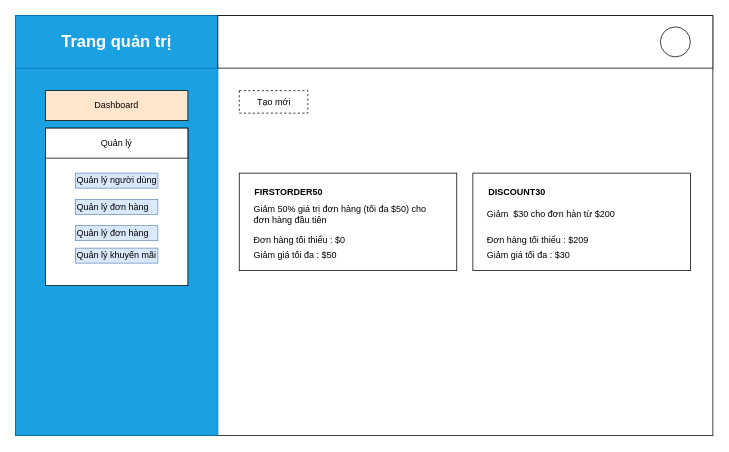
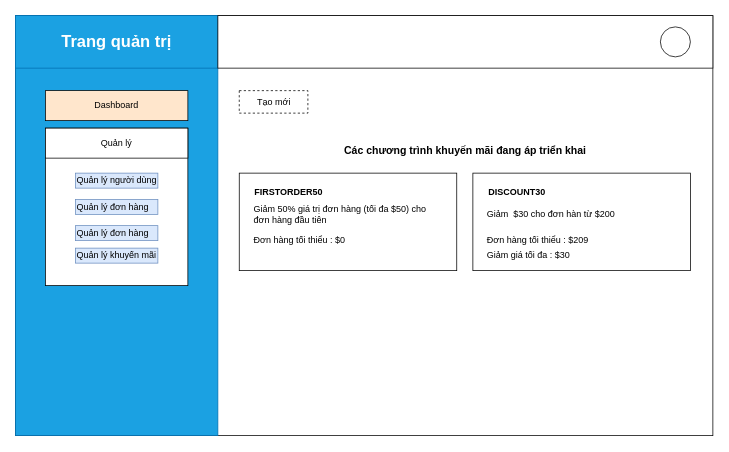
node "Các chương trình khuyến mãi đang áp triển khai": added
node "Giảm giá tối đa : $50": removed
